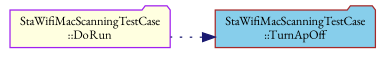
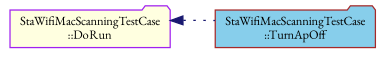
edge "StaWifiMacScanningTestCase ::DoRun" -> "StaWifiMacScanningTestCase ::TurnApOff": reversed
